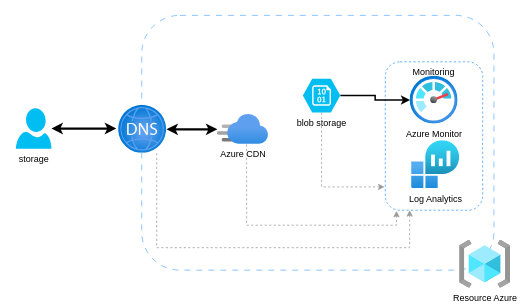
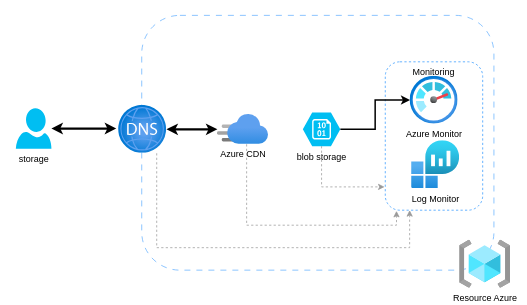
node "blob storage": moved (321, 96) -> (321, 129)
node "Log Analytics": label "Log Analytics" -> "Log Monitor"
